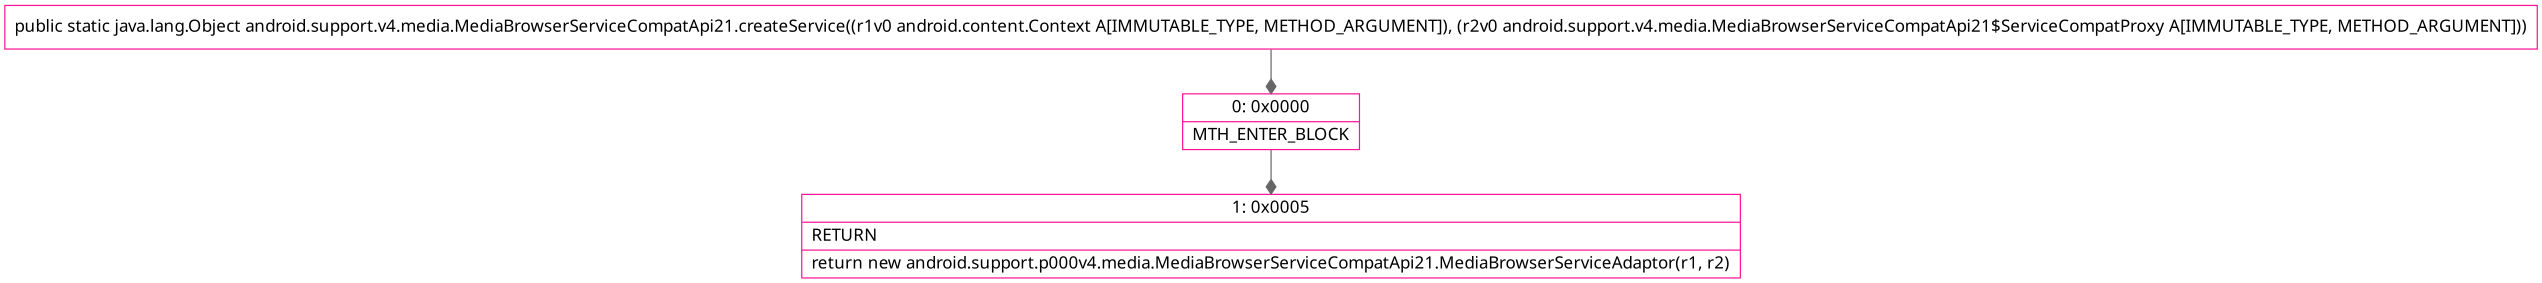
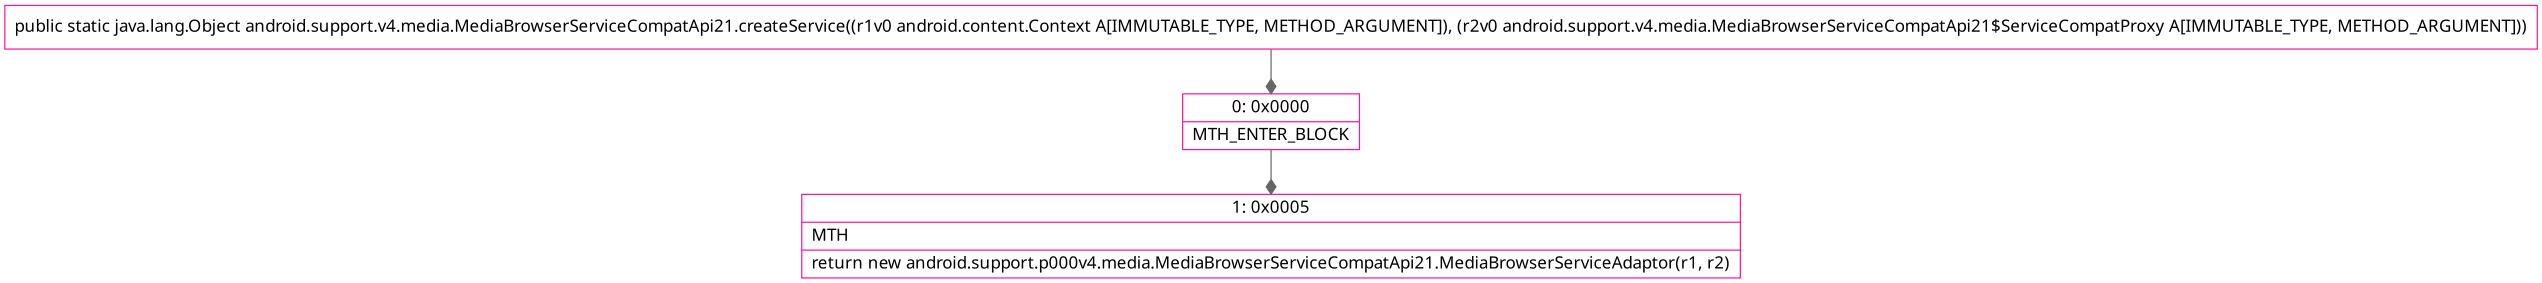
node "1: 0x0005": text "RETURN" -> "MTH"
